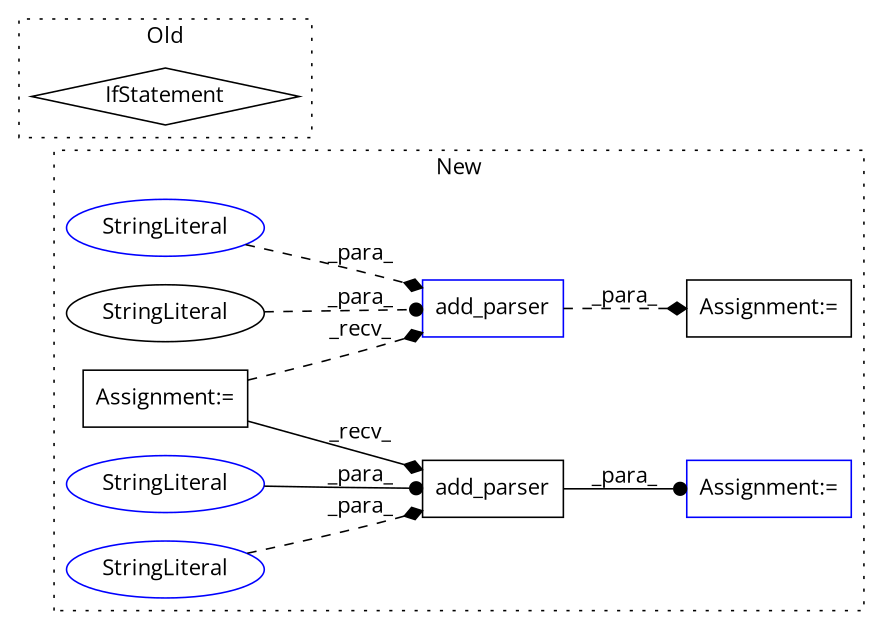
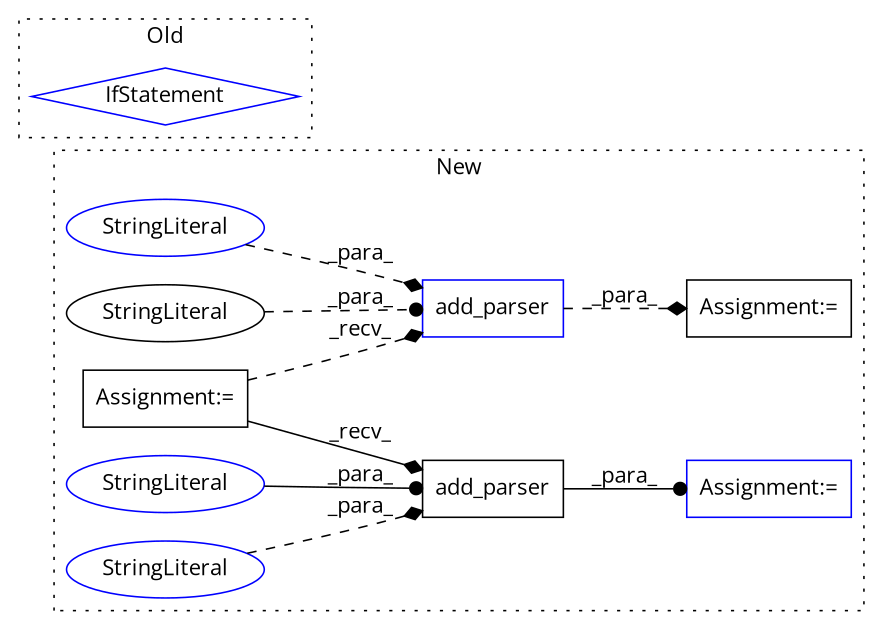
node "IfStatement": color black -> blue
